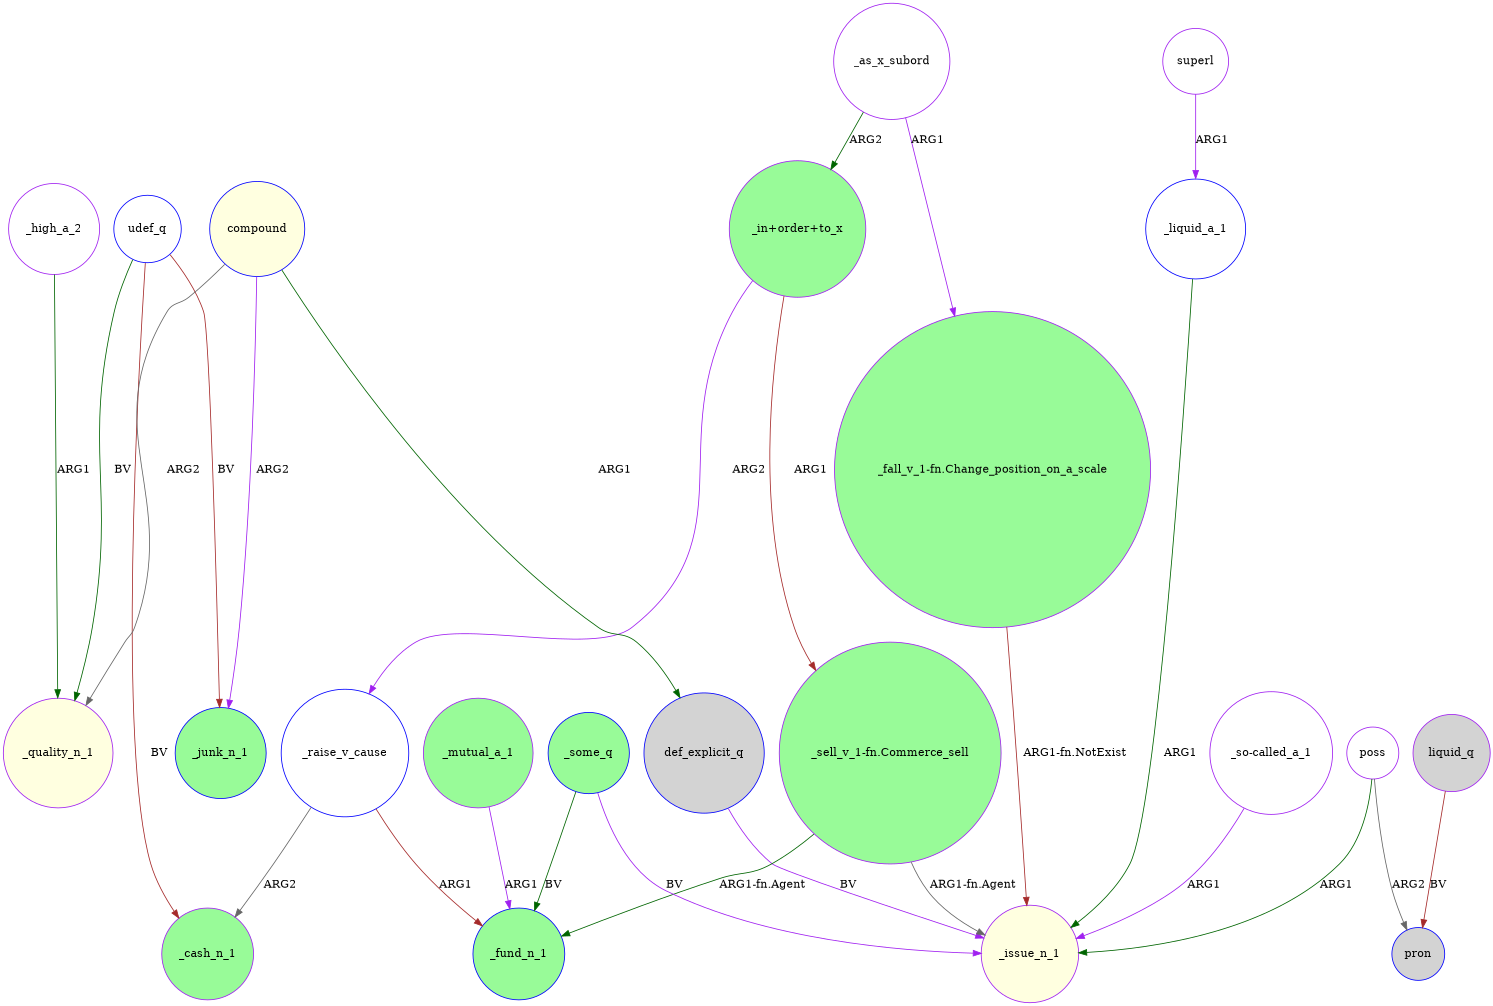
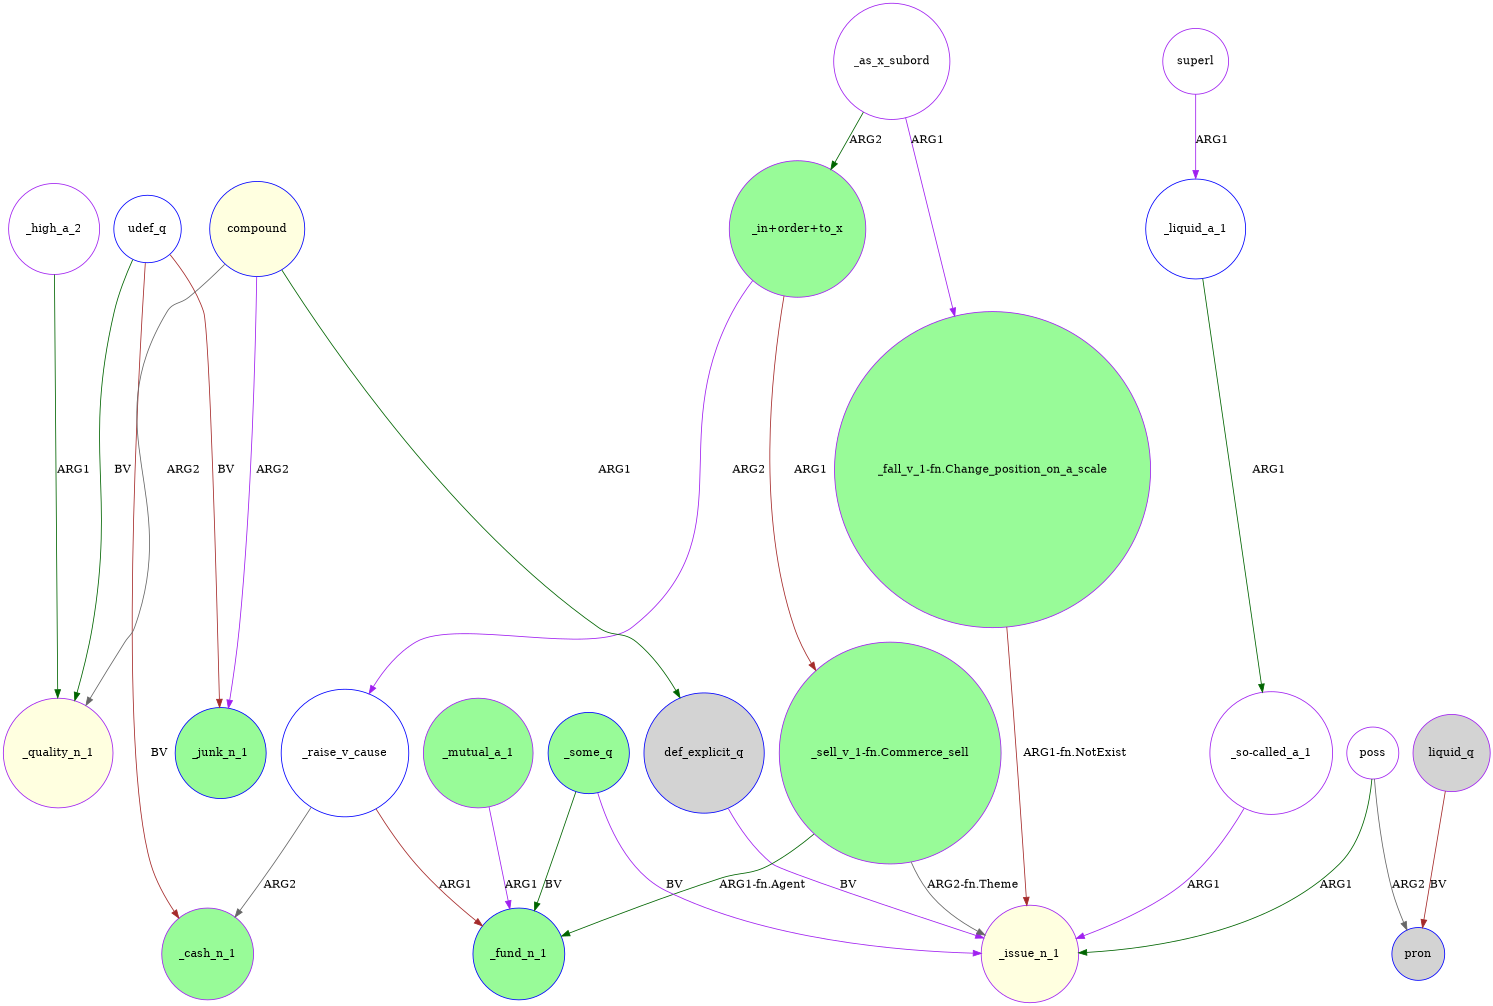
edge "_liquid_a_1" -> "_issue_n_1": now "_liquid_a_1" -> "_so-called_a_1"
edge "_sell_v_1-fn.Commerce_sell" -> "_issue_n_1": label "ARG1-fn.Agent" -> "ARG2-fn.Theme"
